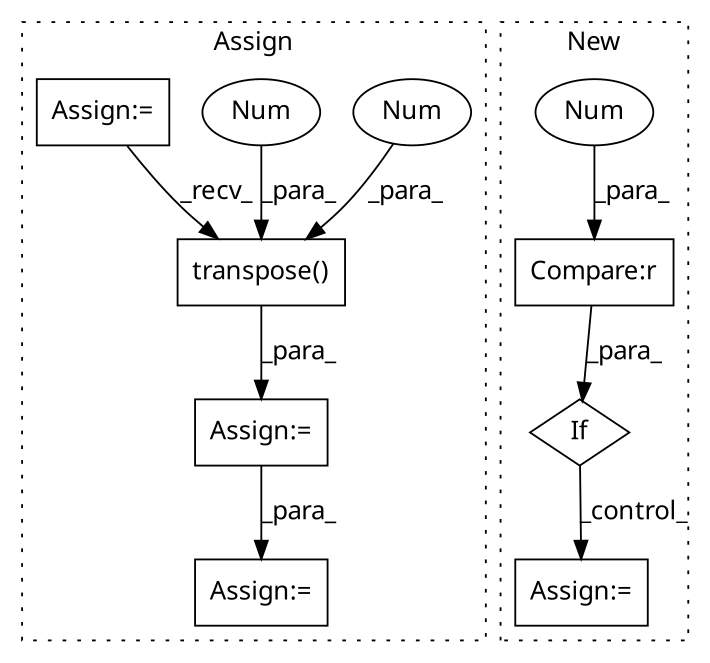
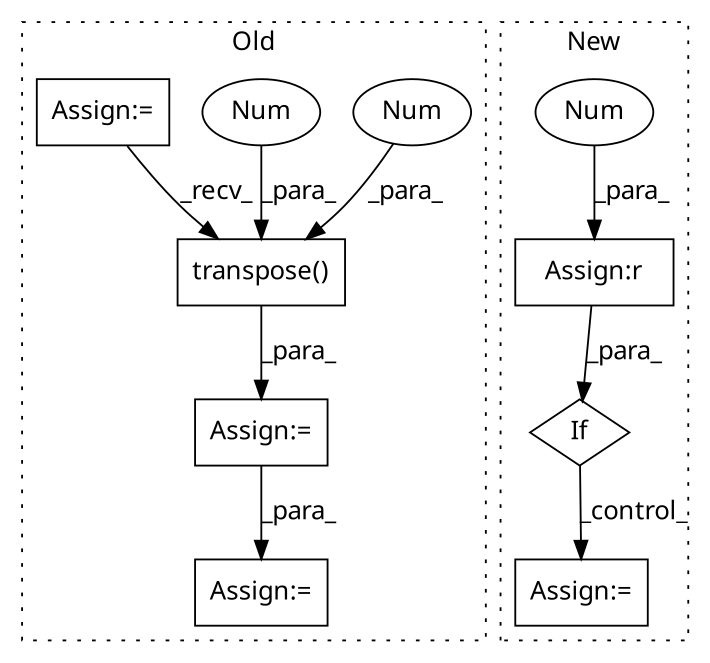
cluster "Assign": label "Assign" -> "Old"
node "Compare:r": label "Compare:r" -> "Assign:r"
